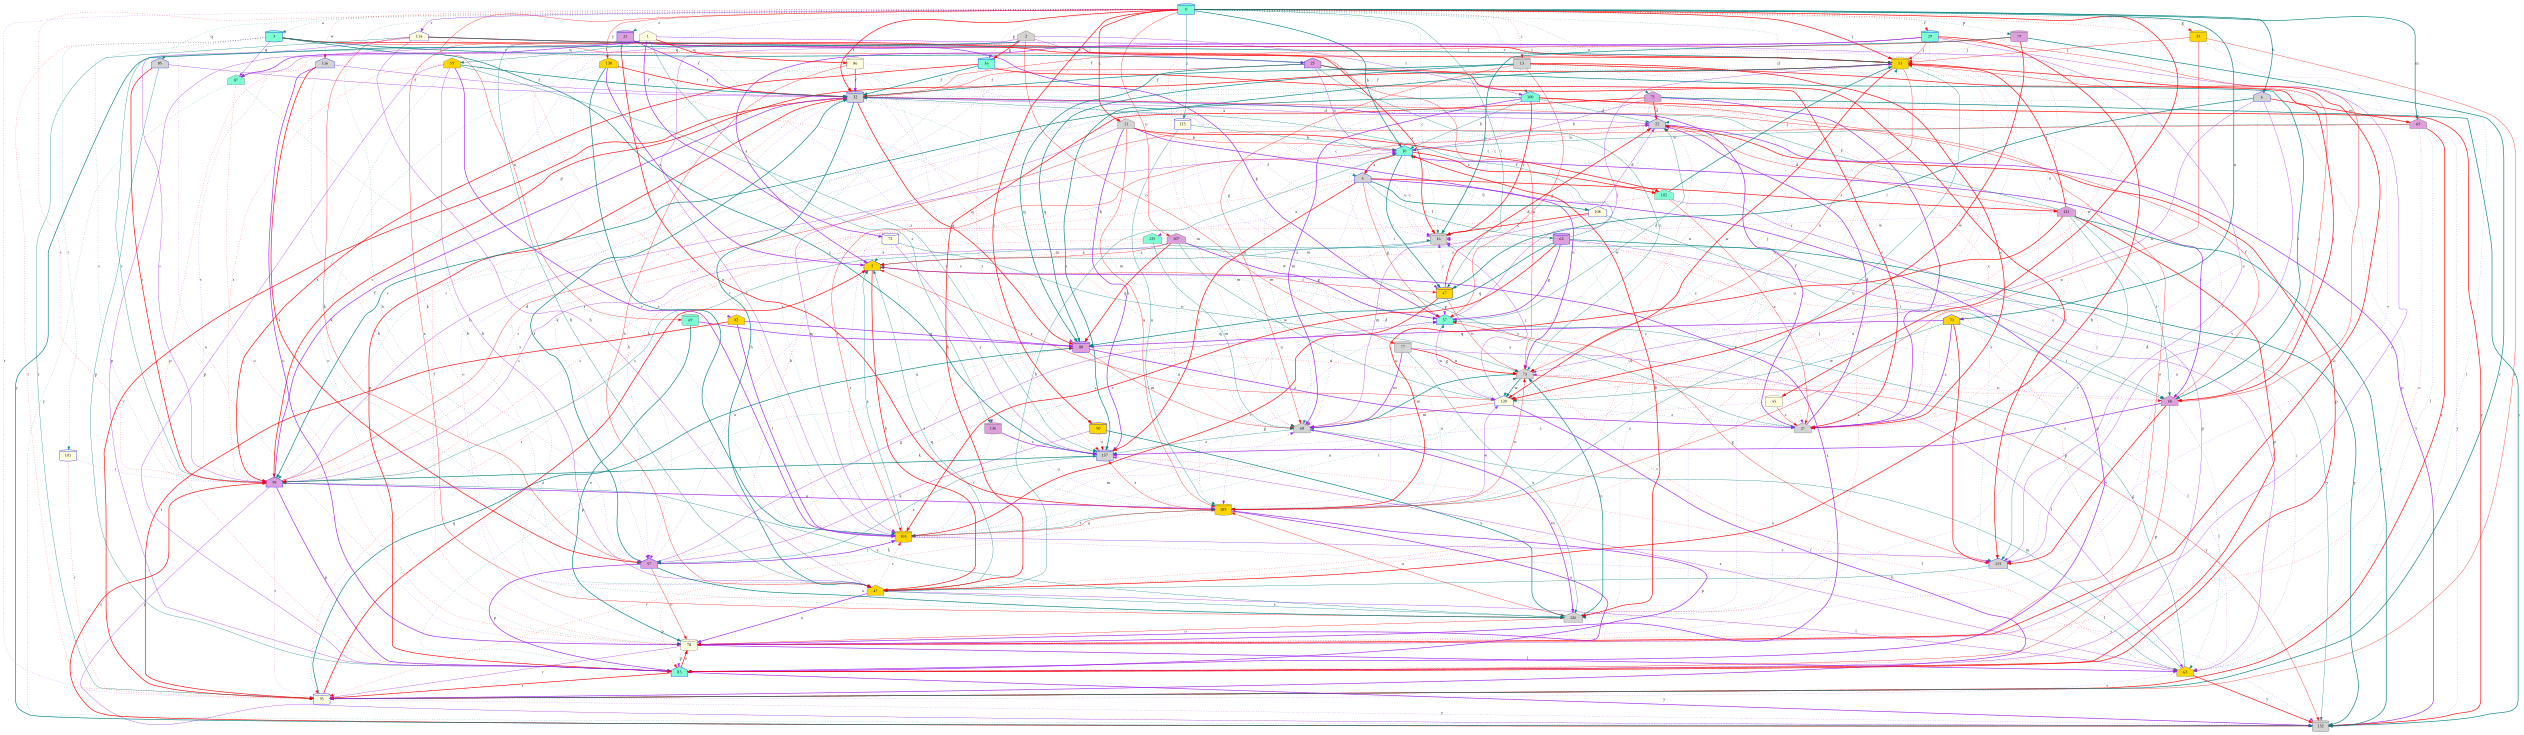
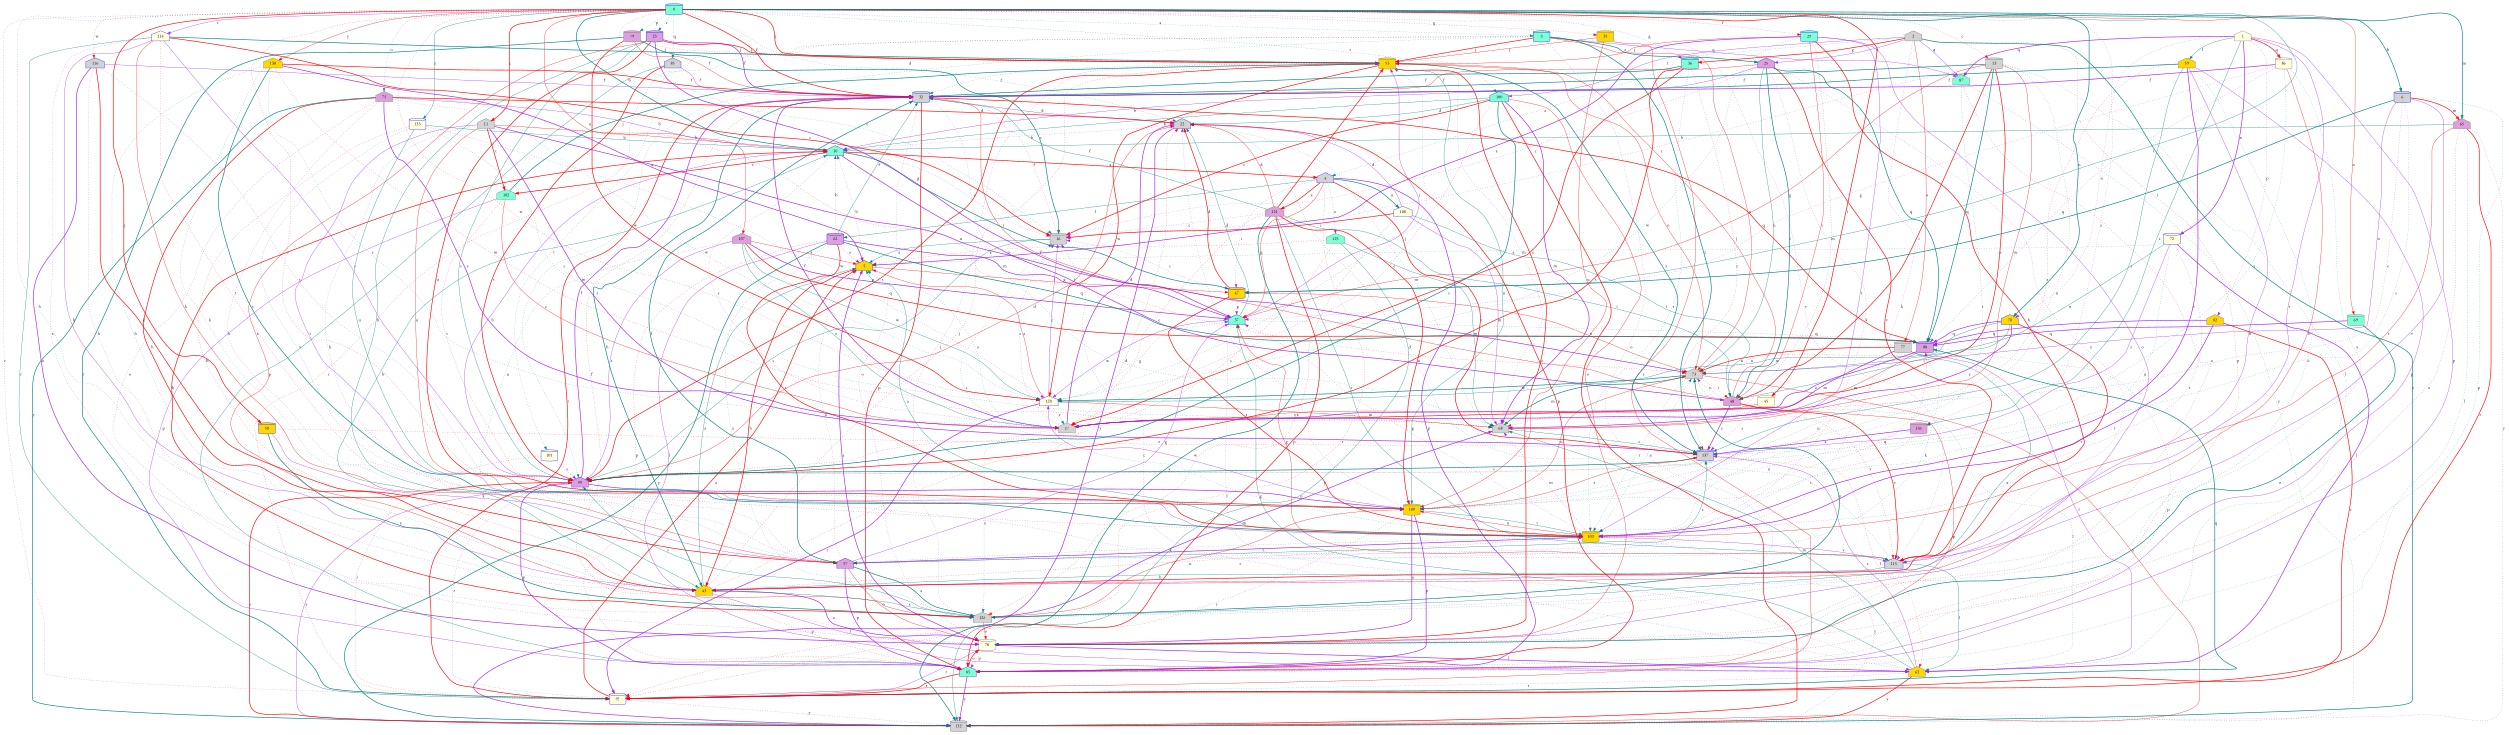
node "6": shape house -> cylinder
edge "4" -> "109": removed, label "u"
edge "68" -> "126": reversed
edge "72" -> "63": added, label "l"
